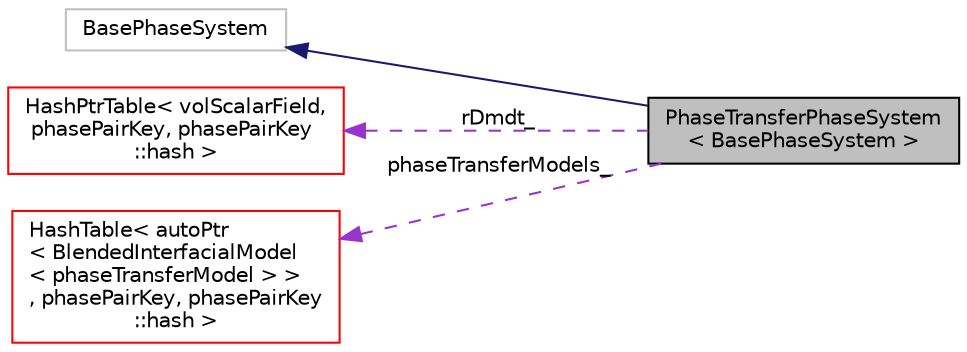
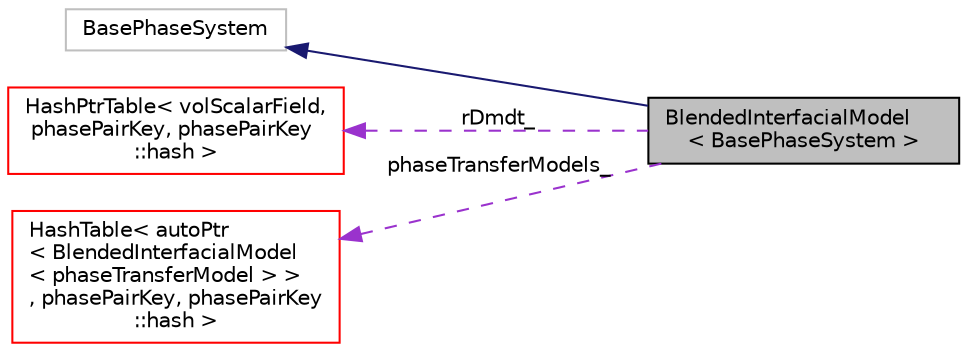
node "PhaseTransferPhaseSystem < BasePhaseSystem >": label "PhaseTransferPhaseSystem < BasePhaseSystem >" -> "BlendedInterfacialModel < BasePhaseSystem >"
